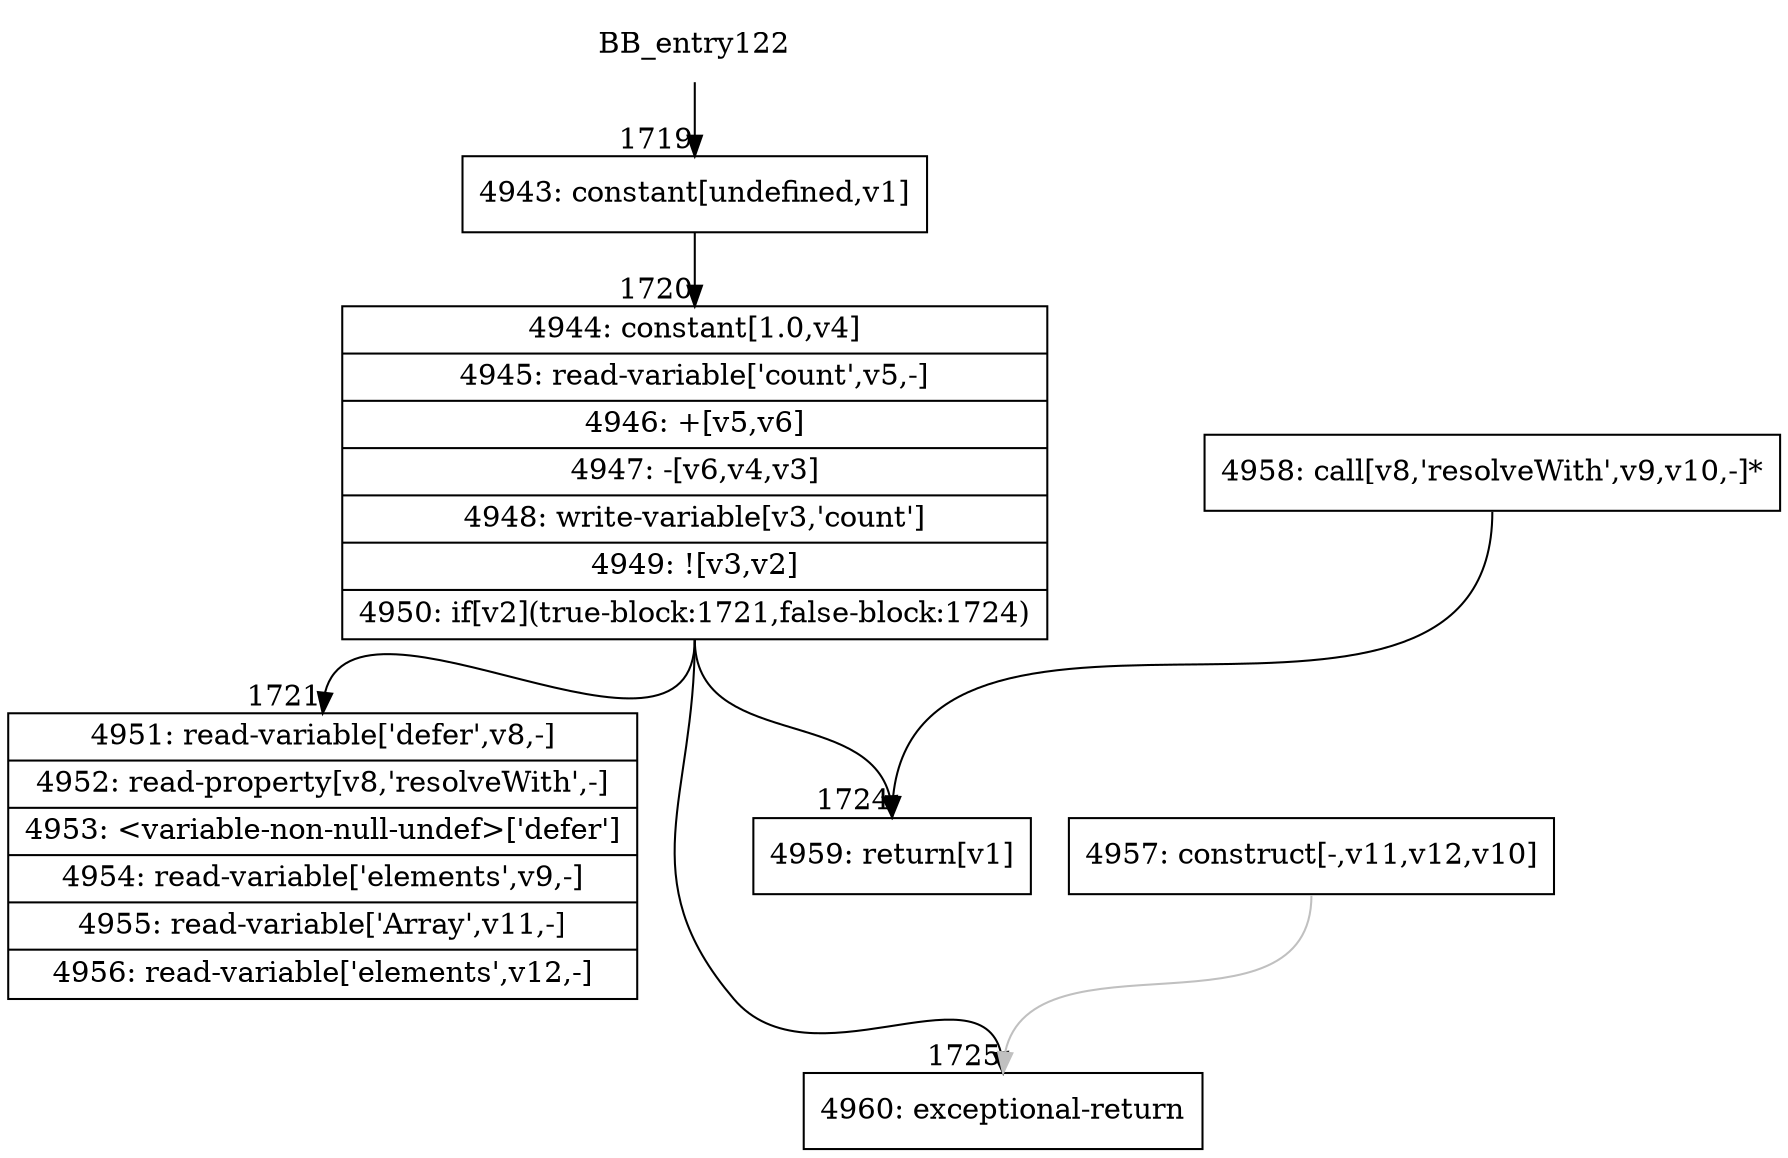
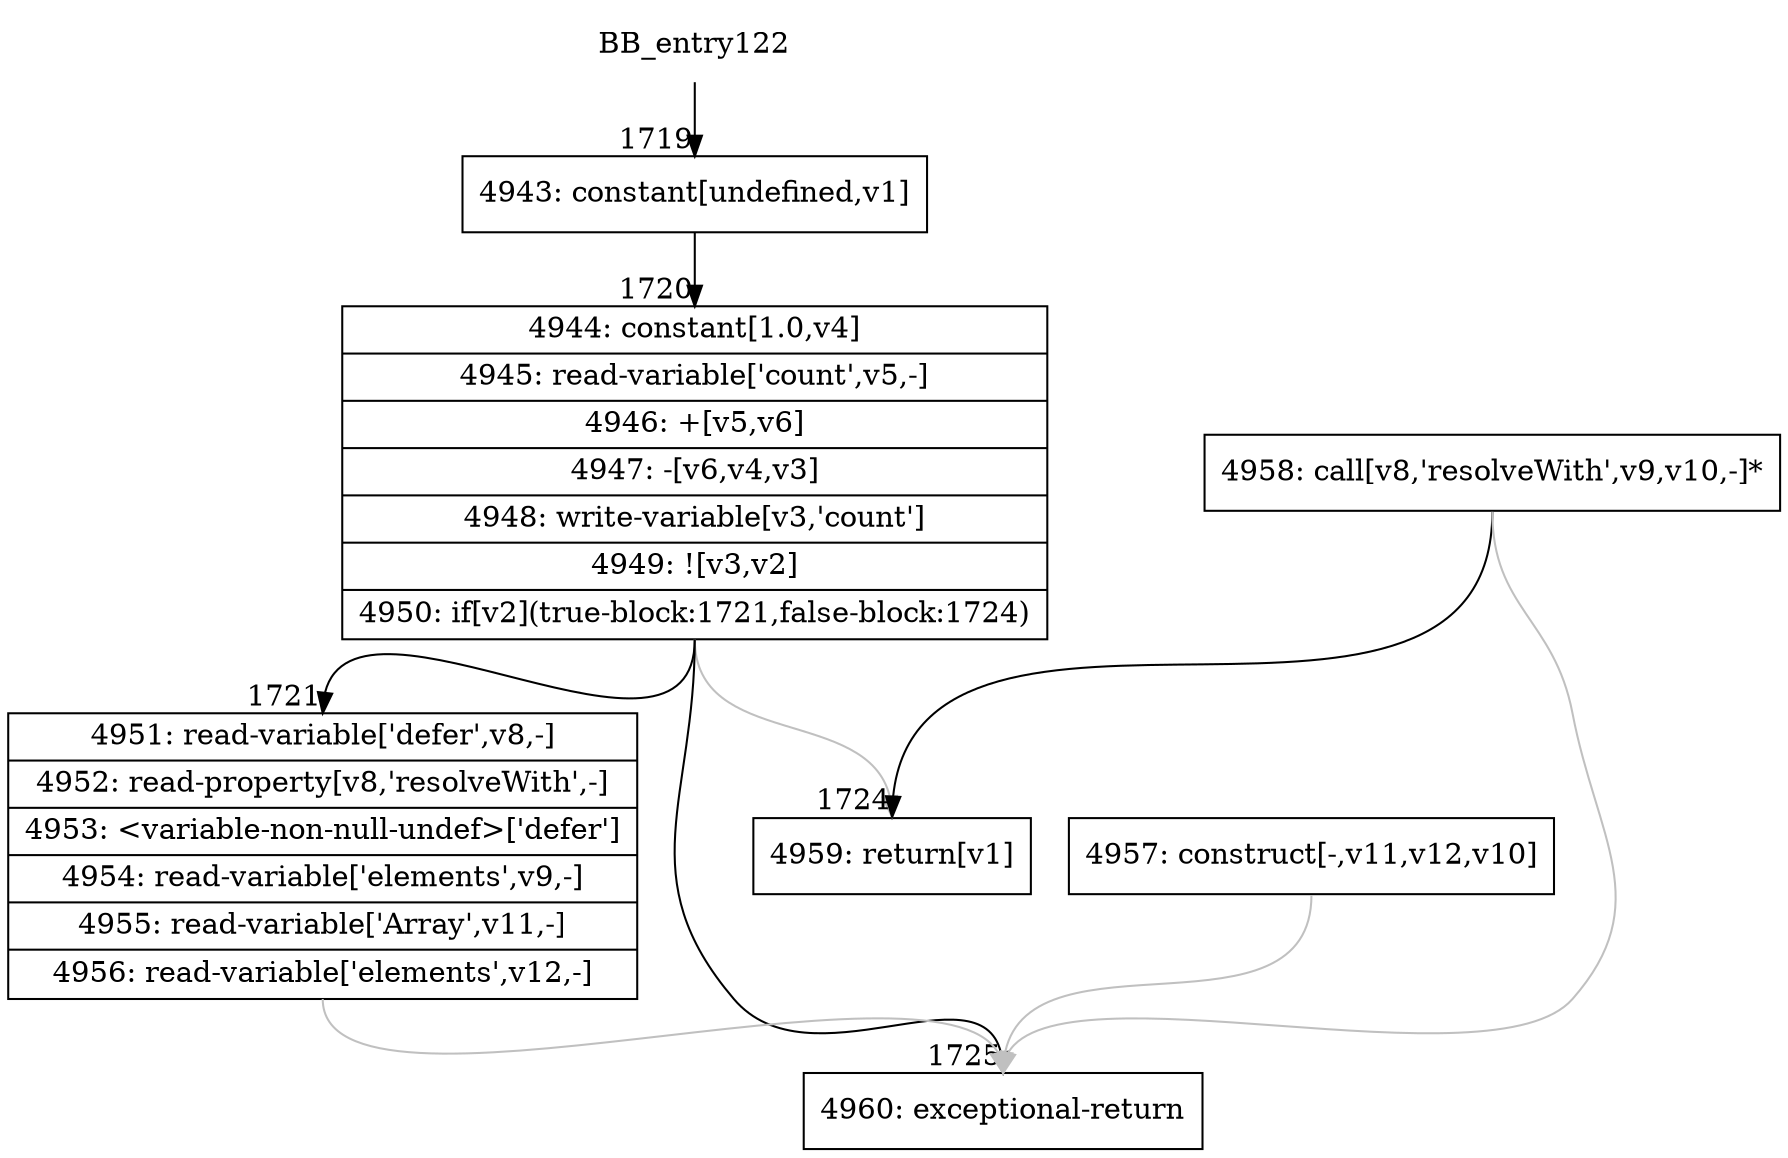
edge "4944: constant[1.0,v4]" -> "4959: return[v1]": color black -> gray
edge "4958: call[v8,'resolveWith',v9,v10,-]*" -> "4960: exceptional-return": added
edge "4951: read-variable['defer',v8,-]" -> "4960: exceptional-return": added
